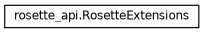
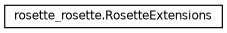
node "rosette_api.RosetteExtensions": label "rosette_api.RosetteExtensions" -> "rosette_rosette.RosetteExtensions"
